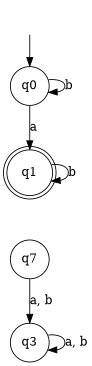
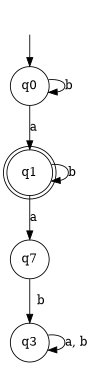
edge "q1" -> "q7": added, label "a"
edge "q7" -> "q3": label "a, b" -> "b"
